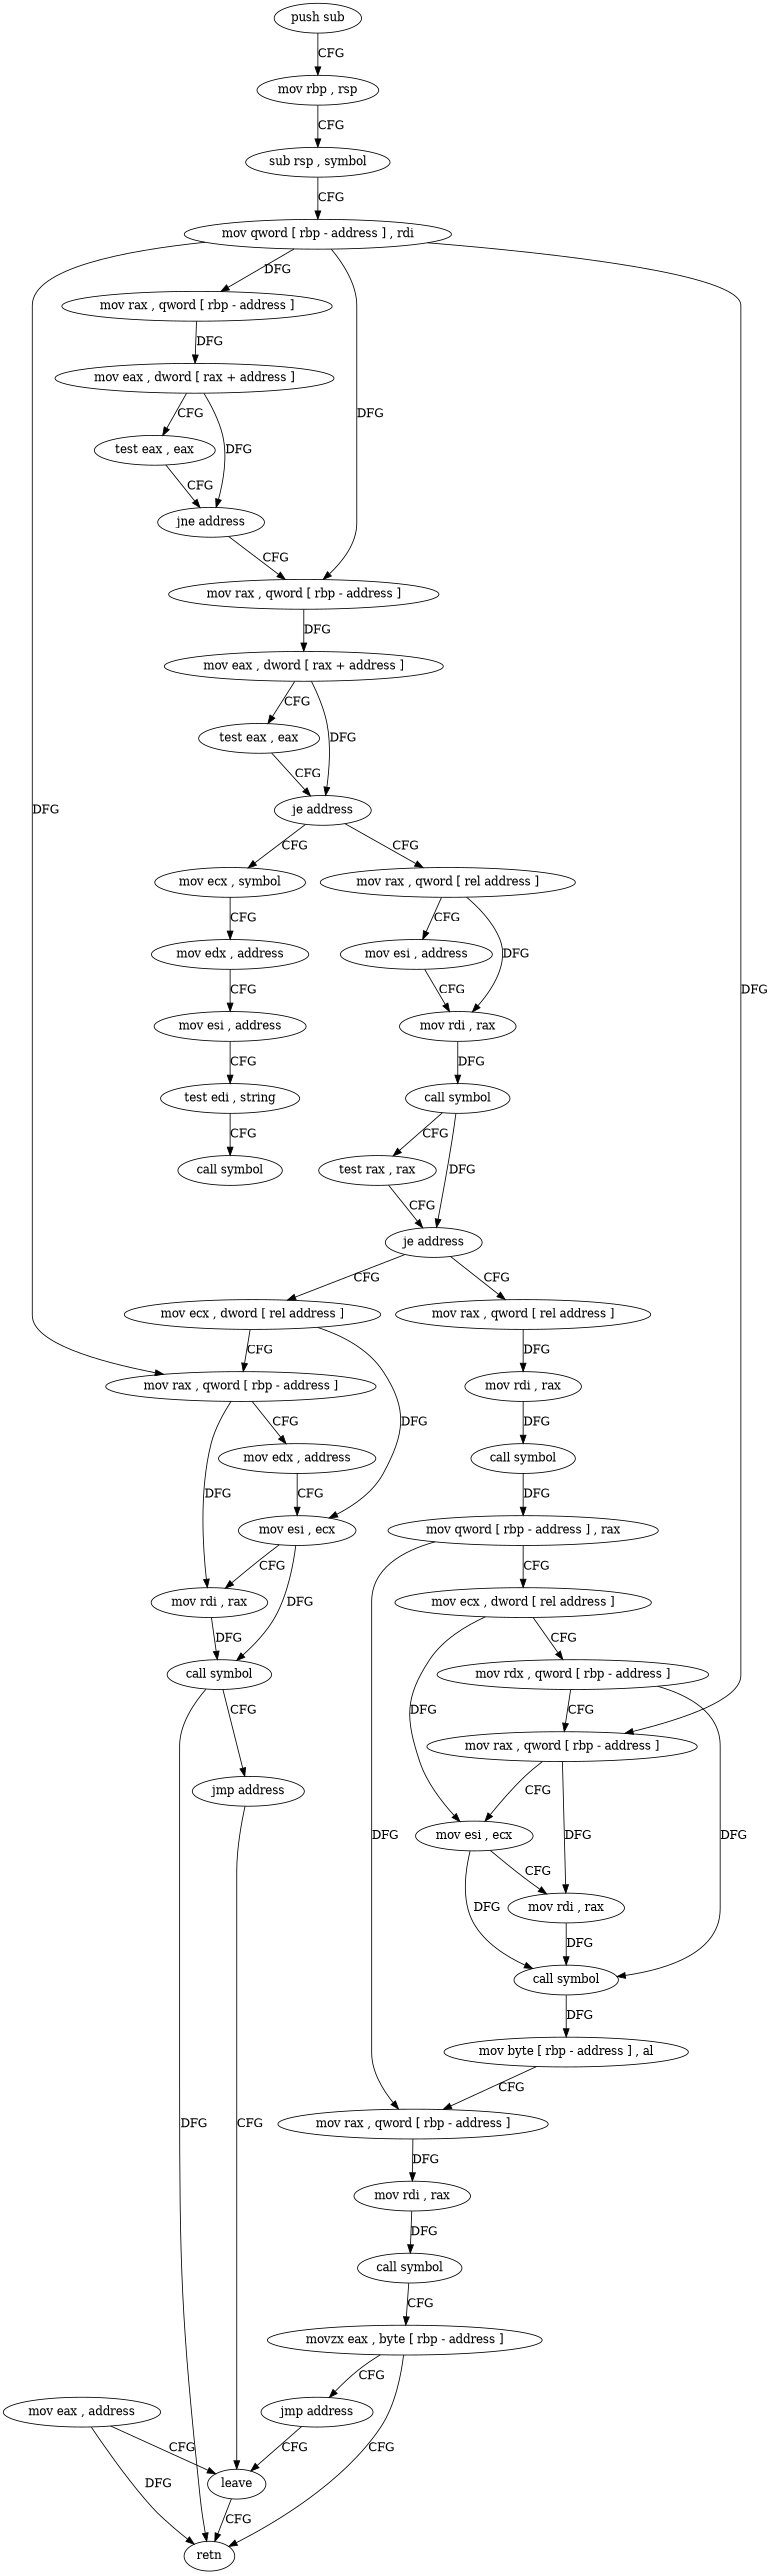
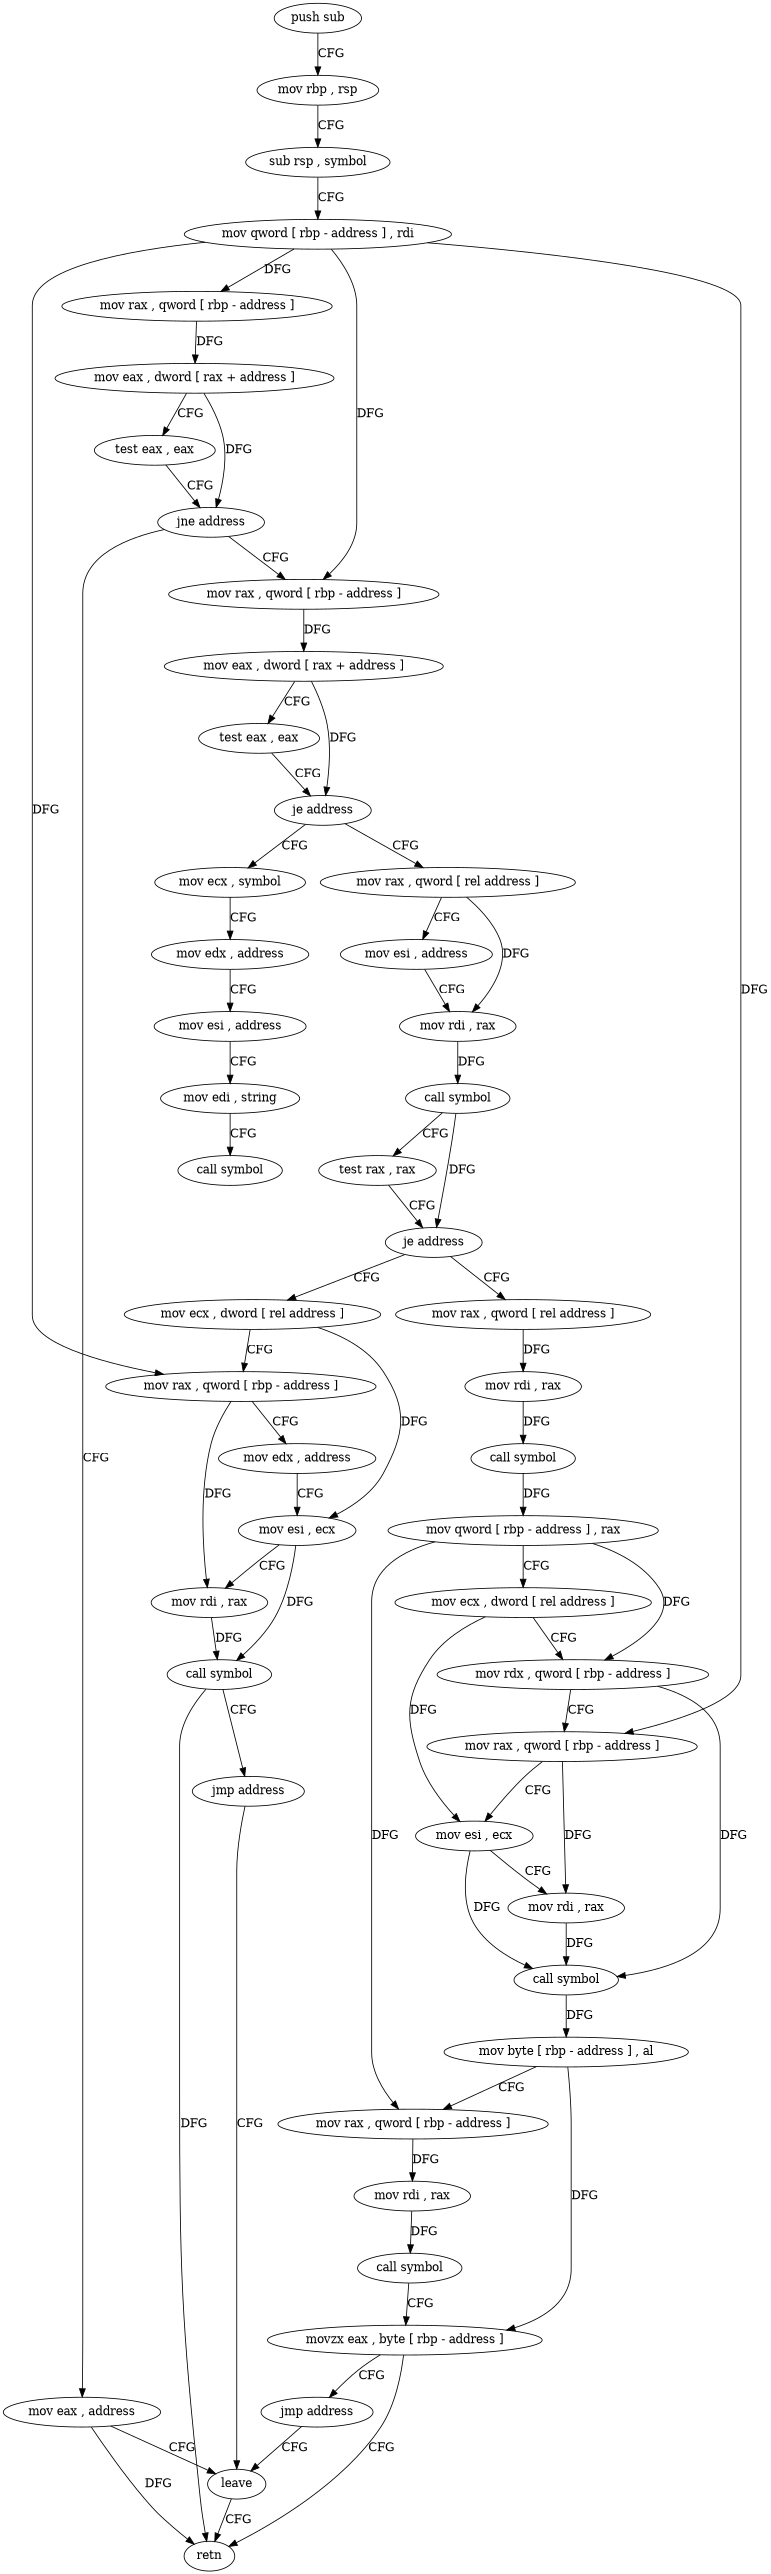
node "test edi , string": label "test edi , string" -> "mov edi , string"
edge "jne address" -> "mov eax , address": added, label "CFG"
edge "mov qword [ rbp - address ] , rax" -> "mov rdx , qword [ rbp - address ]": added, label "DFG"
edge "mov byte [ rbp - address ] , al" -> "movzx eax , byte [ rbp - address ]": added, label "DFG"
